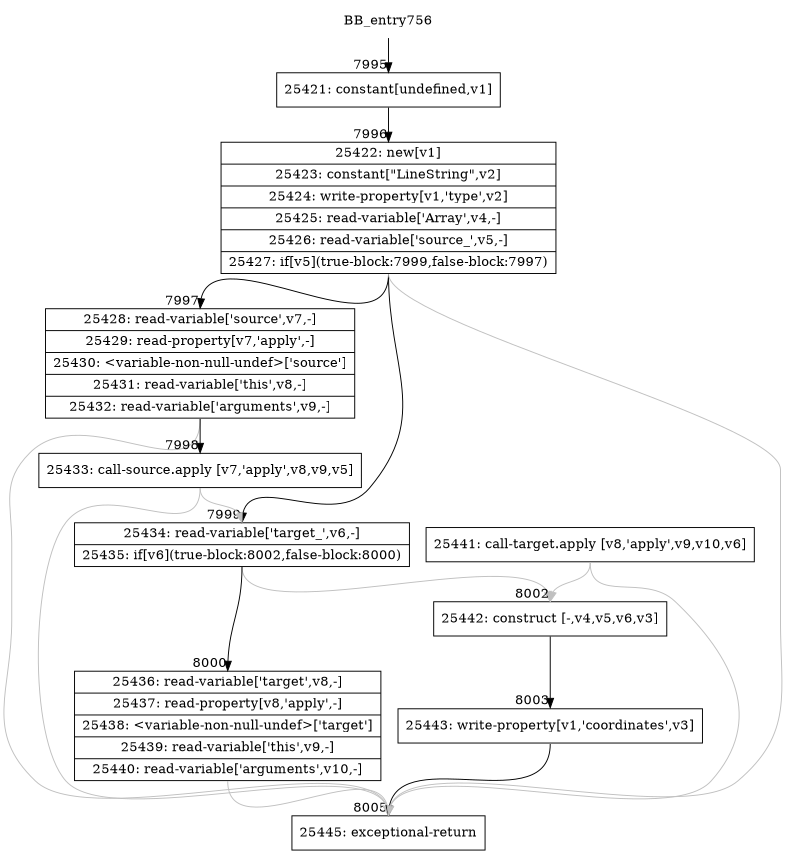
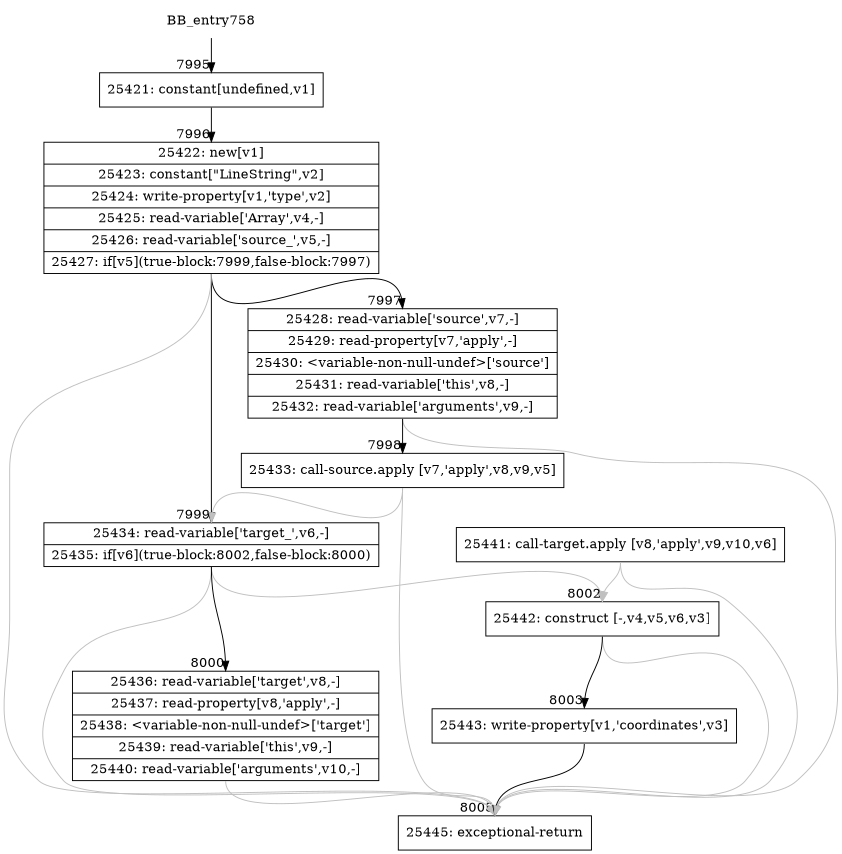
node "BB_entry756": label "BB_entry756" -> "BB_entry758"
edge "25442: construct [-,v4,v5,v6,v3]" -> "25445: exceptional-return": added
edge "25434: read-variable['target_',v6,-]" -> "25445: exceptional-return": added
